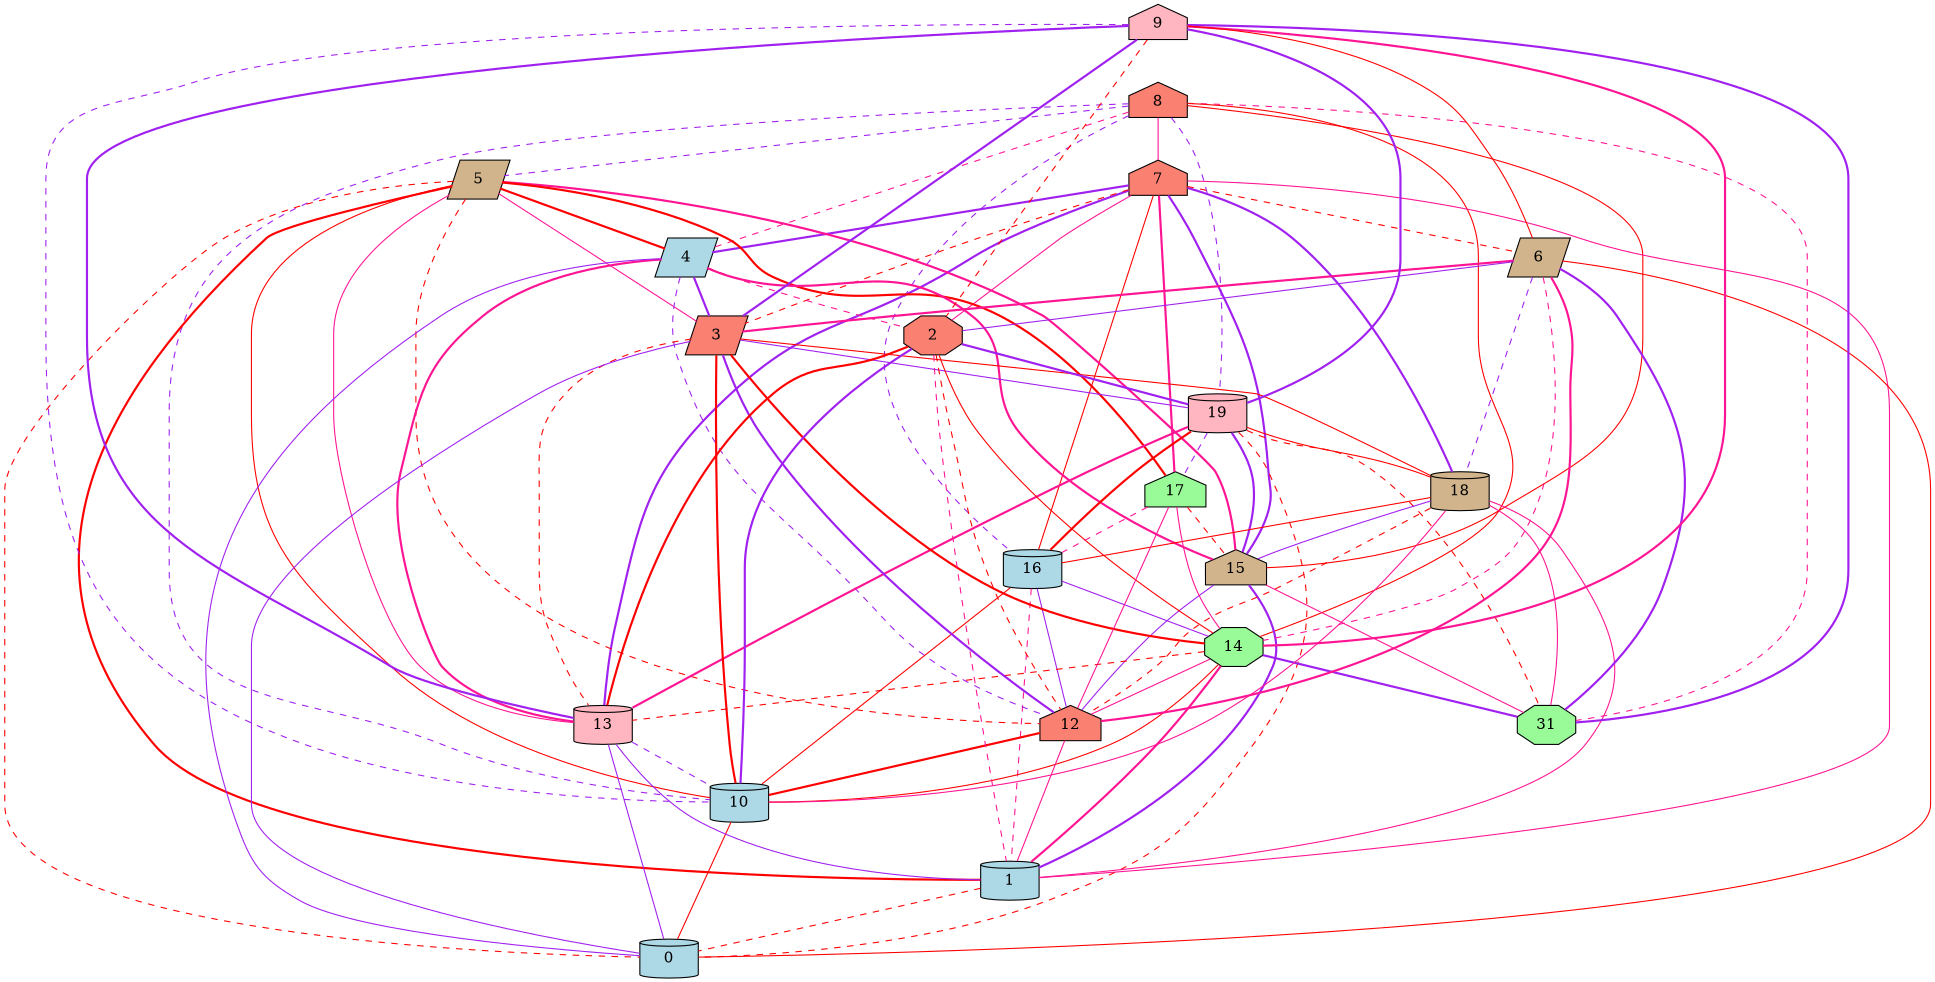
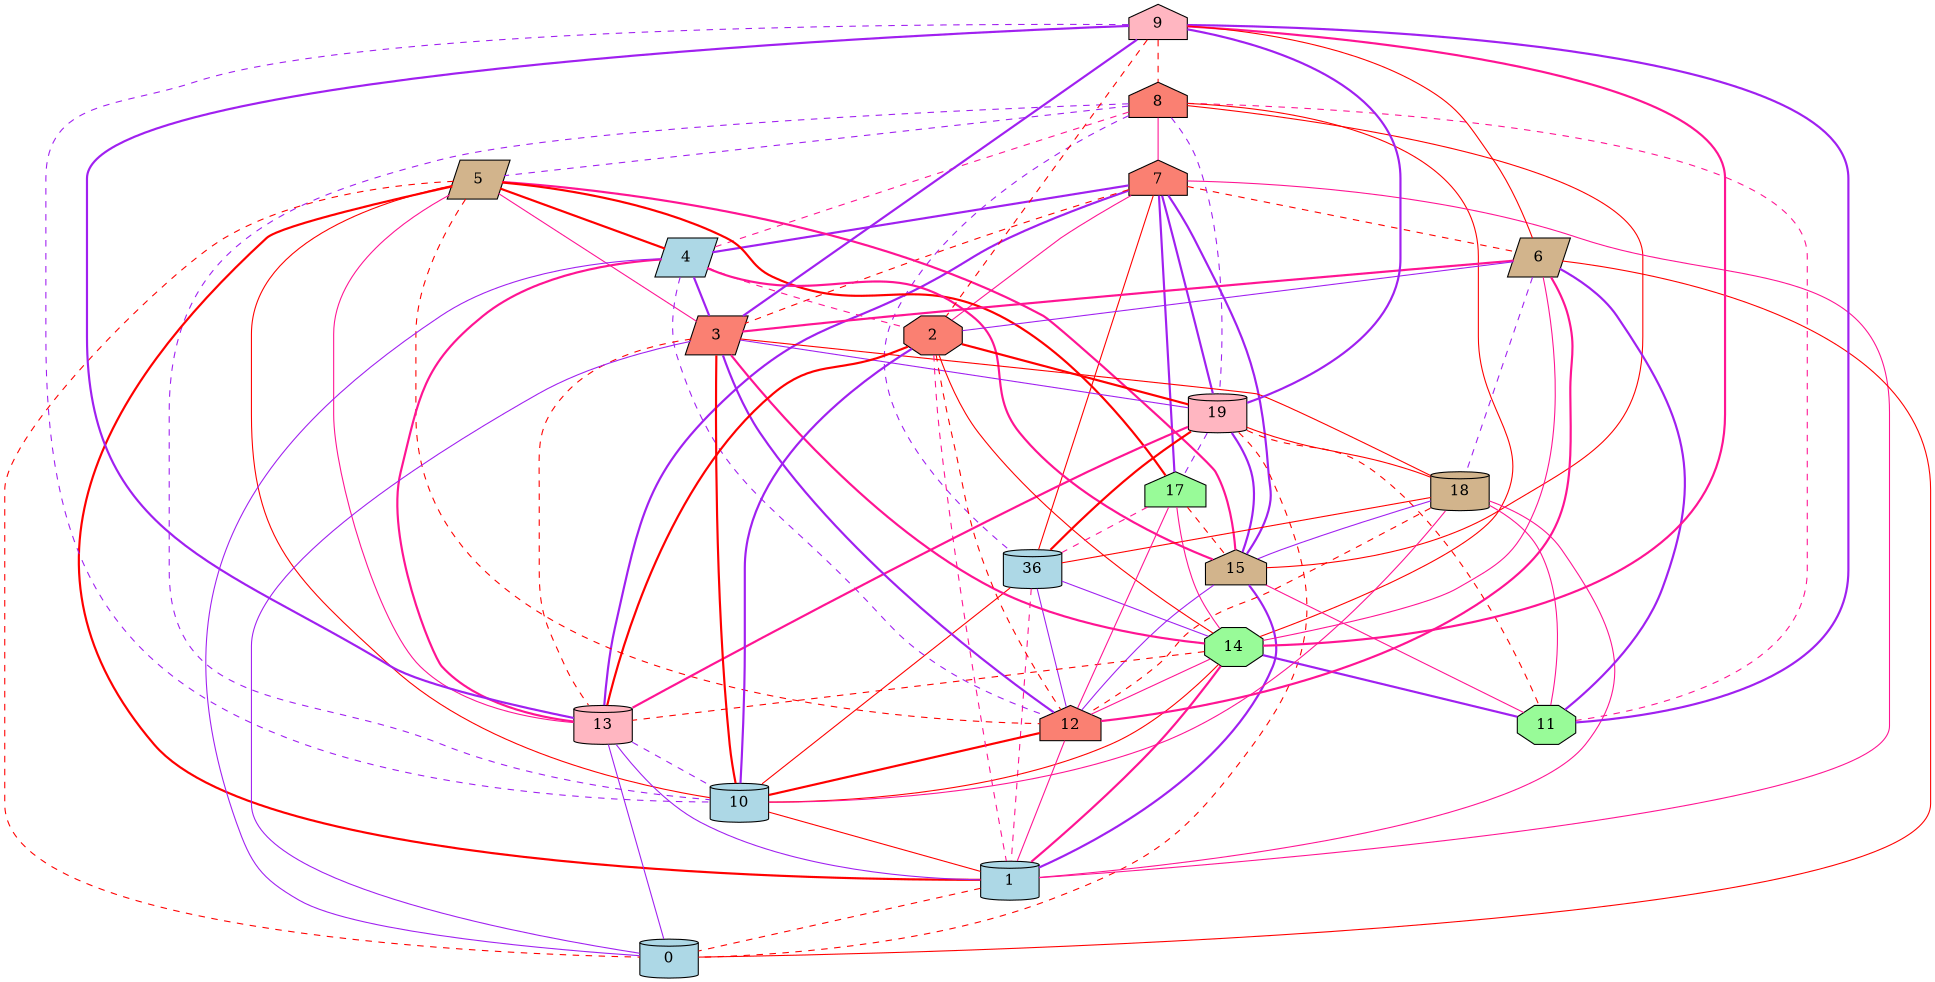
edge "9" -- "8": added
edge "7" -- "18": now "7" -- "19"
edge "7" -- "17": color deeppink -> purple
edge "2" -- "19": color purple -> red
edge "6" -- "14": style dashed -> solid
edge "3" -- "14": color red -> deeppink
node "16": label "16" -> "36"
node "31": label "31" -> "11"
edge "10" -- "0": now "10" -- "1"
